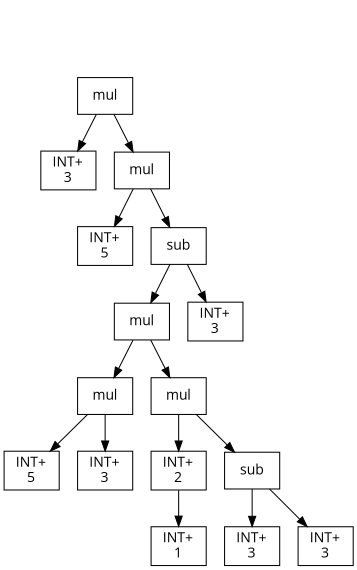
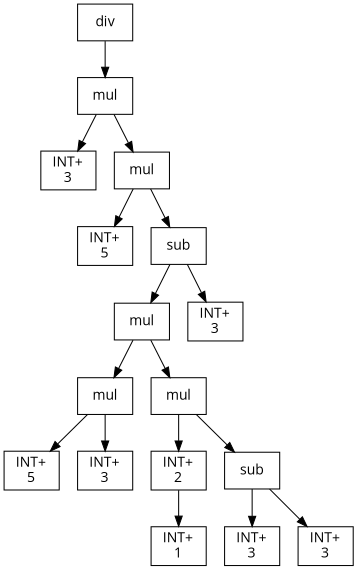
node "div": added
